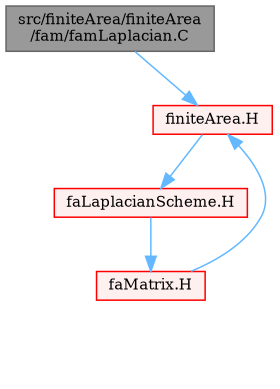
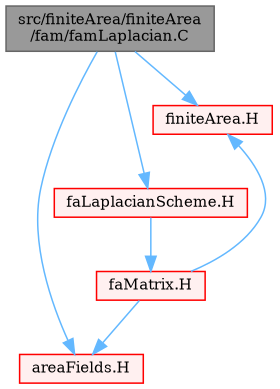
edge "finiteArea.H" -> "faLaplacianScheme.H": now "src/finiteArea/finiteArea /fam/famLaplacian.C" -> "faLaplacianScheme.H"
node "areaFields.H": added
